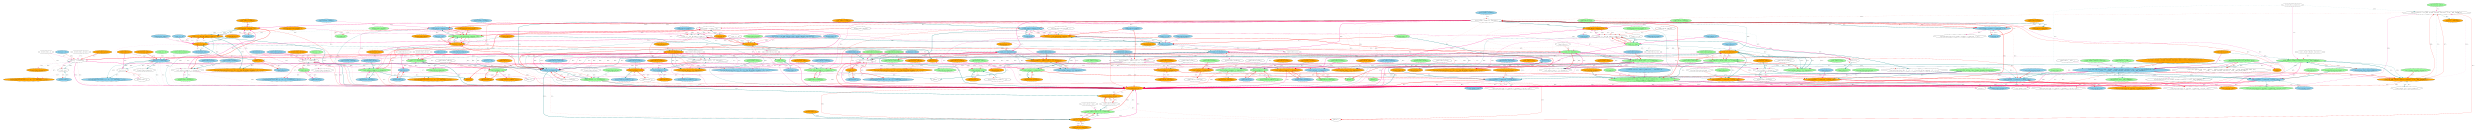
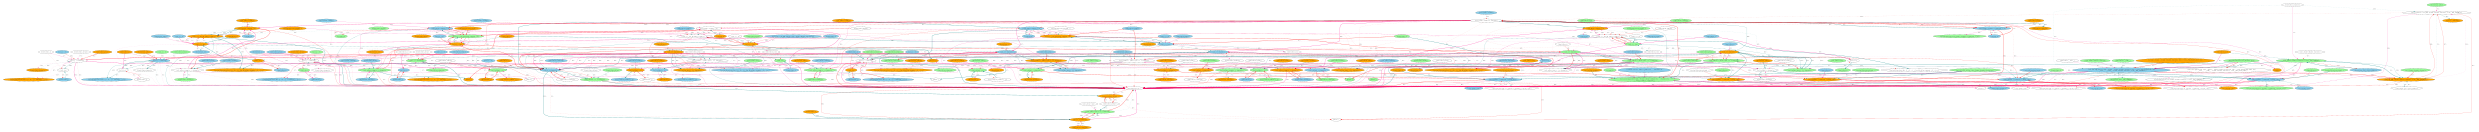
node "(ControlStructure,if (pflac->remain % channels != 0))": fillcolor white -> palegreen
node "(MethodReturn,RET)": fillcolor orange -> white
